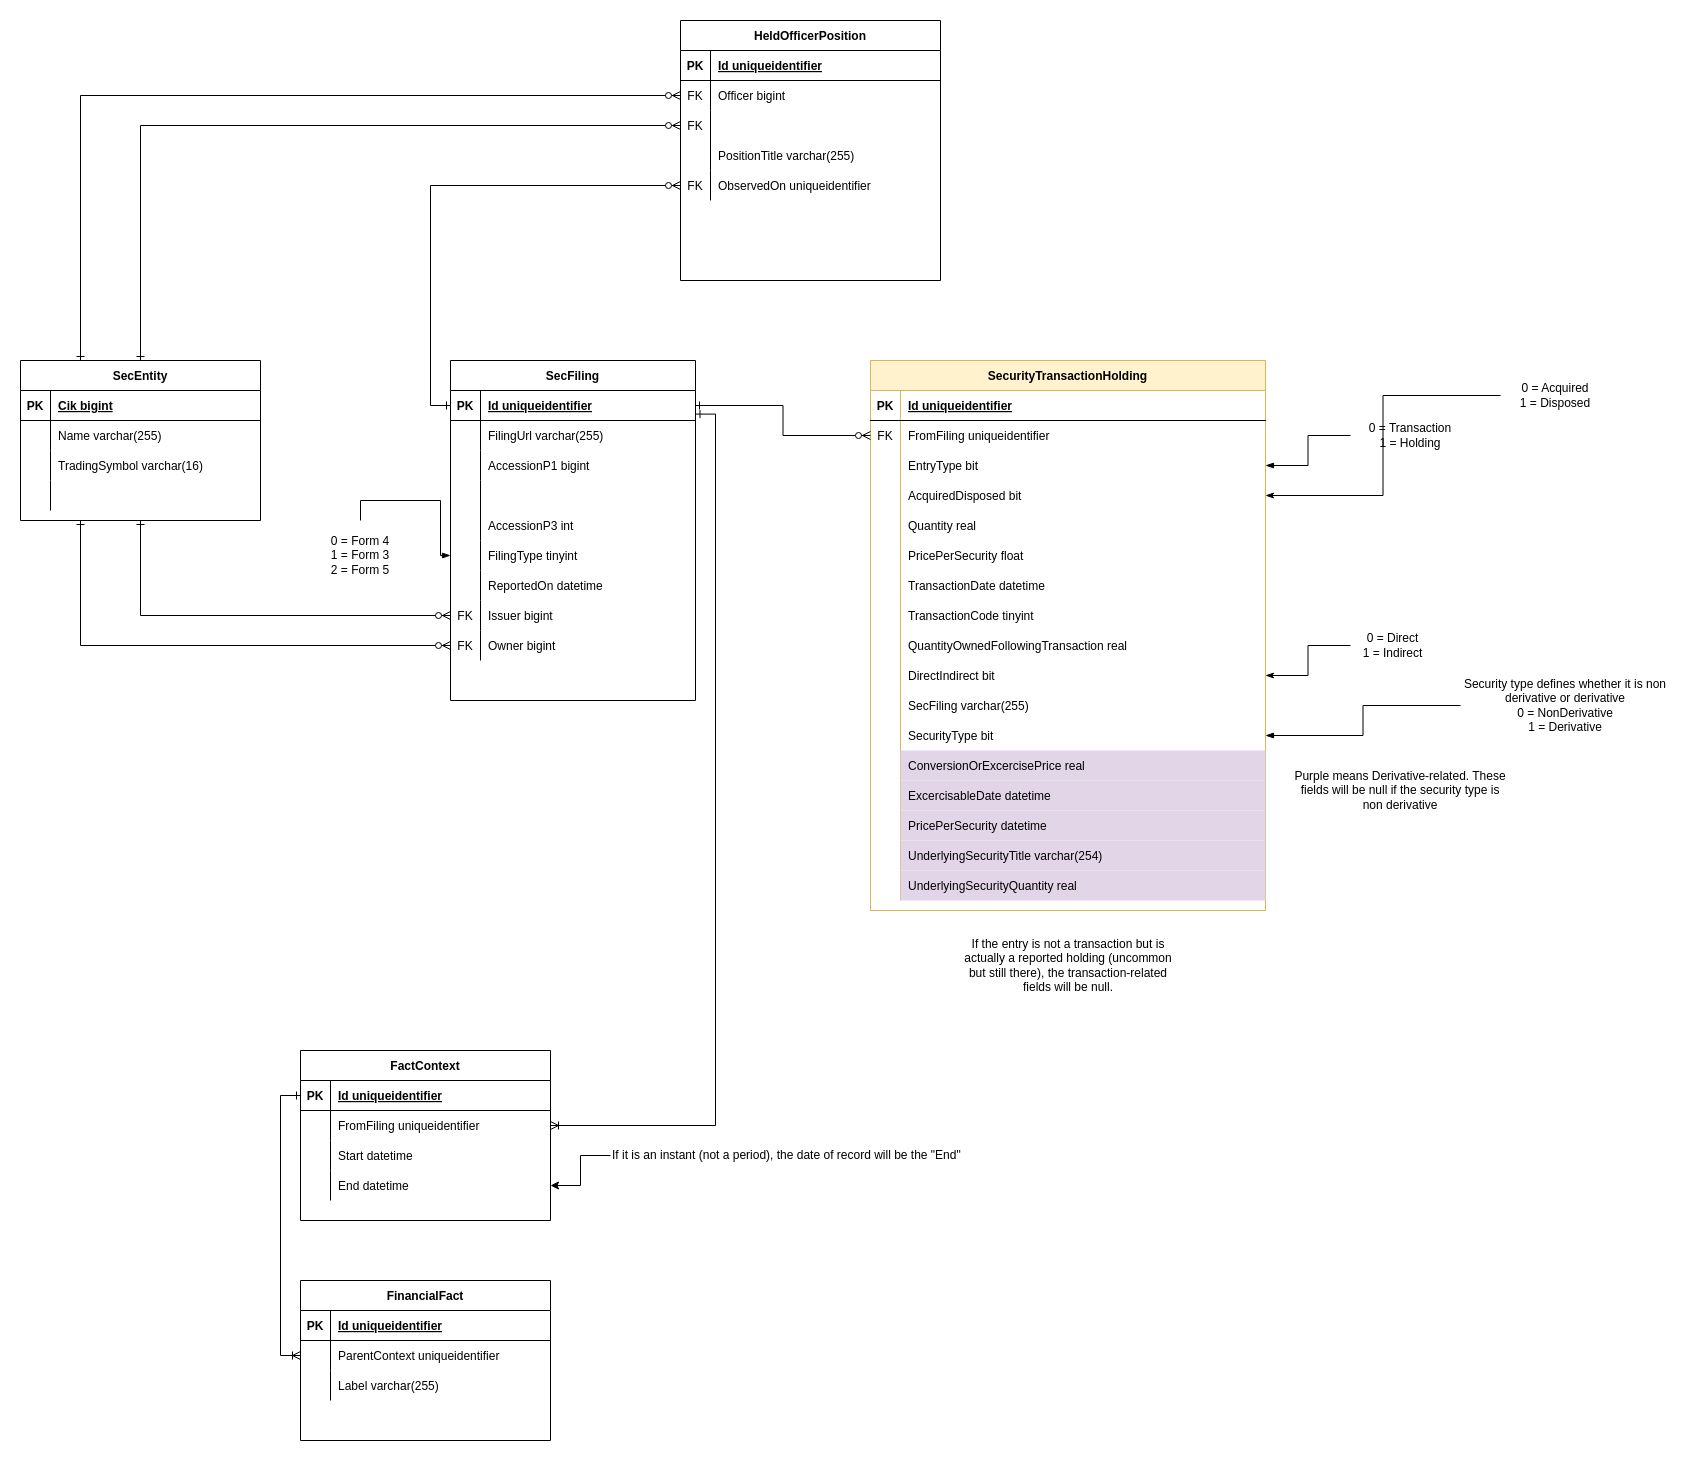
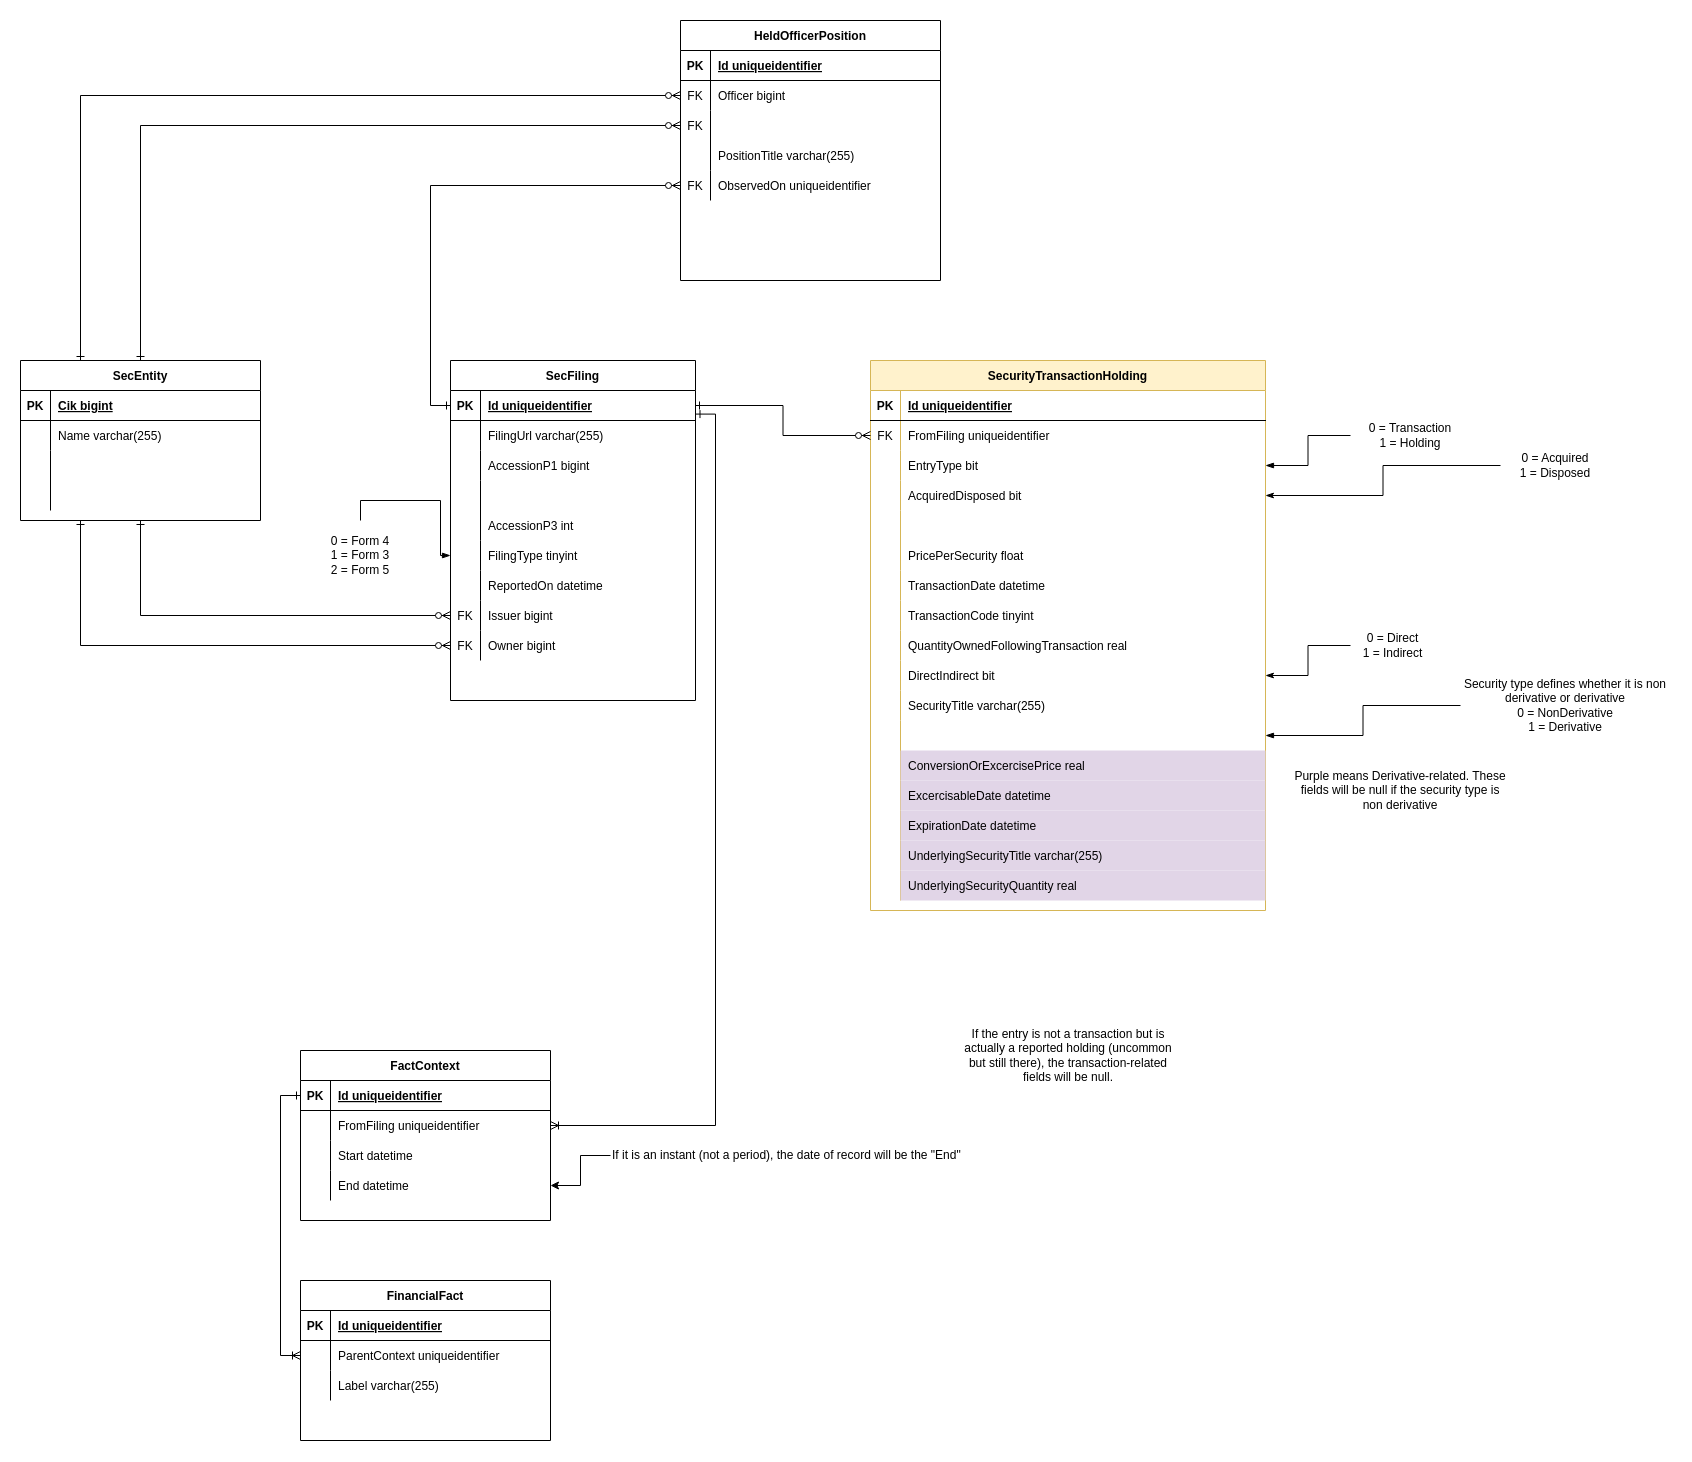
node "0 = Acquired 1 = Disposed": moved (1556, 396) -> (1556, 466)
node "TradingSymbol varchar(16)": removed
node "Quantity real": removed
node "SecFiling varchar(255)": label "SecFiling varchar(255)" -> "SecurityTitle varchar(255)"
node "SecurityType bit": removed
node "PricePerSecurity datetime": label "PricePerSecurity datetime" -> "ExpirationDate datetime"
node "UnderlyingSecurityTitle varchar(254)": label "UnderlyingSecurityTitle varchar(254)" -> "UnderlyingSecurityTitle varchar(255)"
node "If the entry is not a transaction but is actually a reported holding (uncommon but still there), the transaction-related fields will be null.": moved (1068, 966) -> (1068, 1056)
